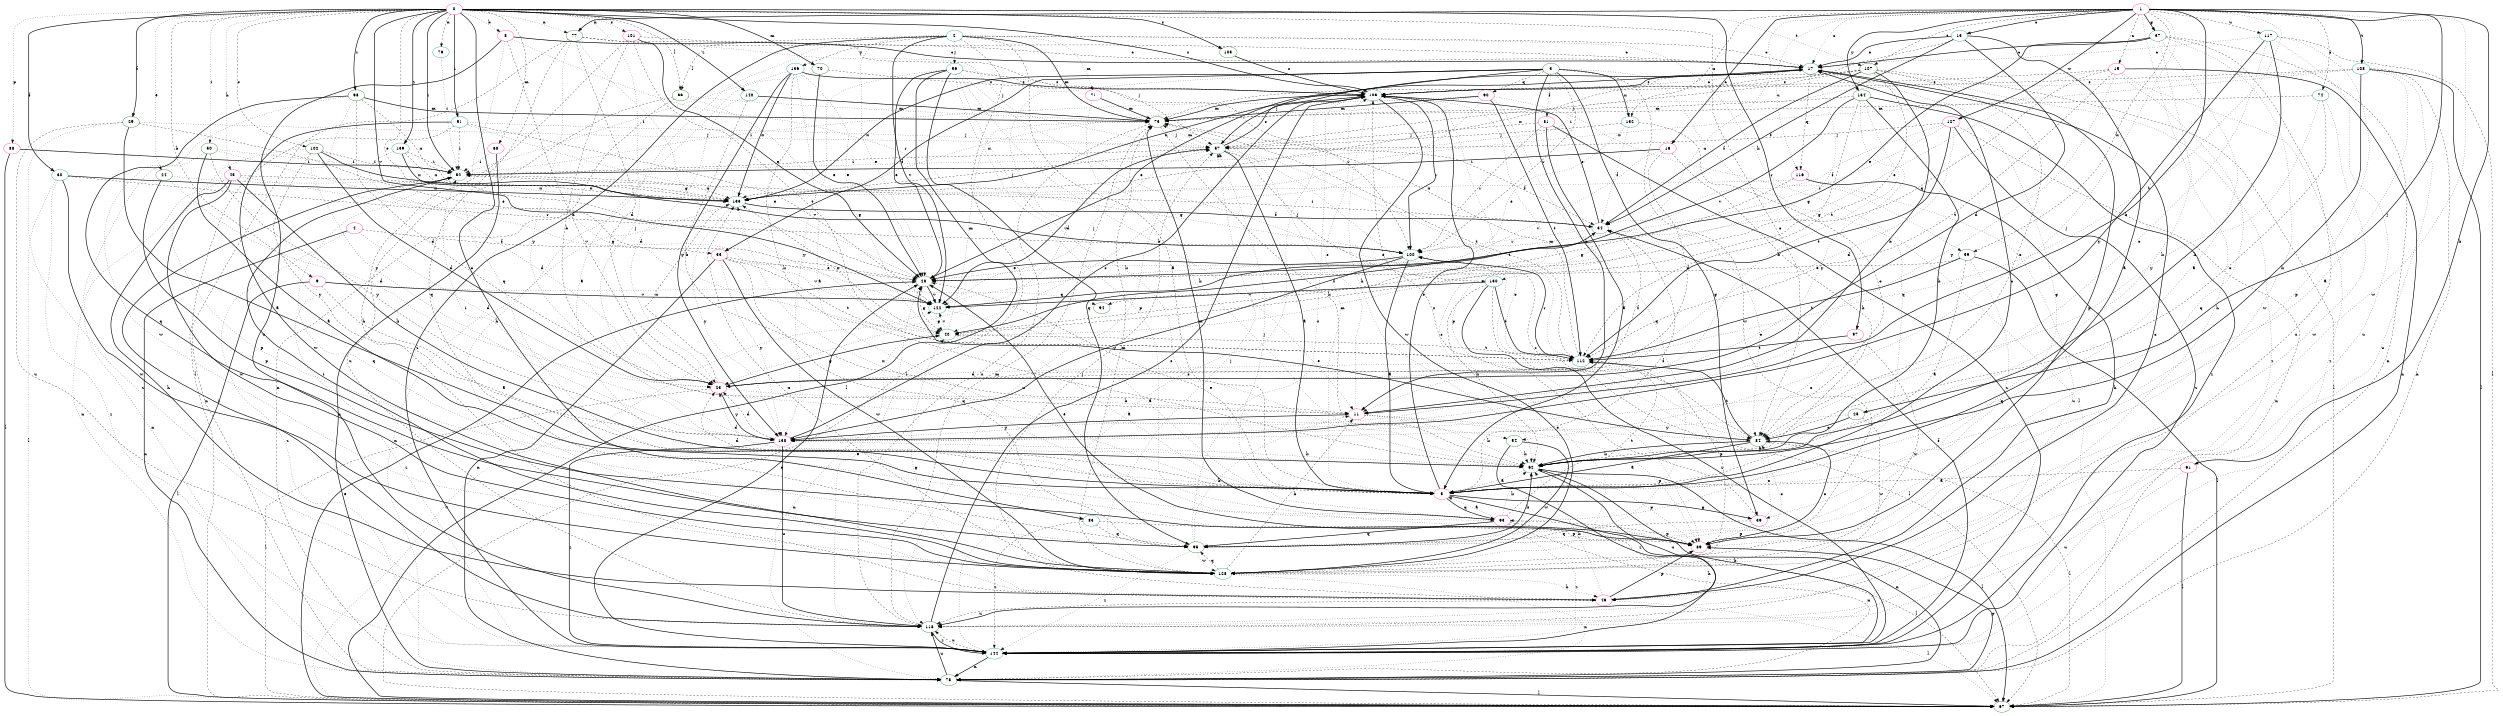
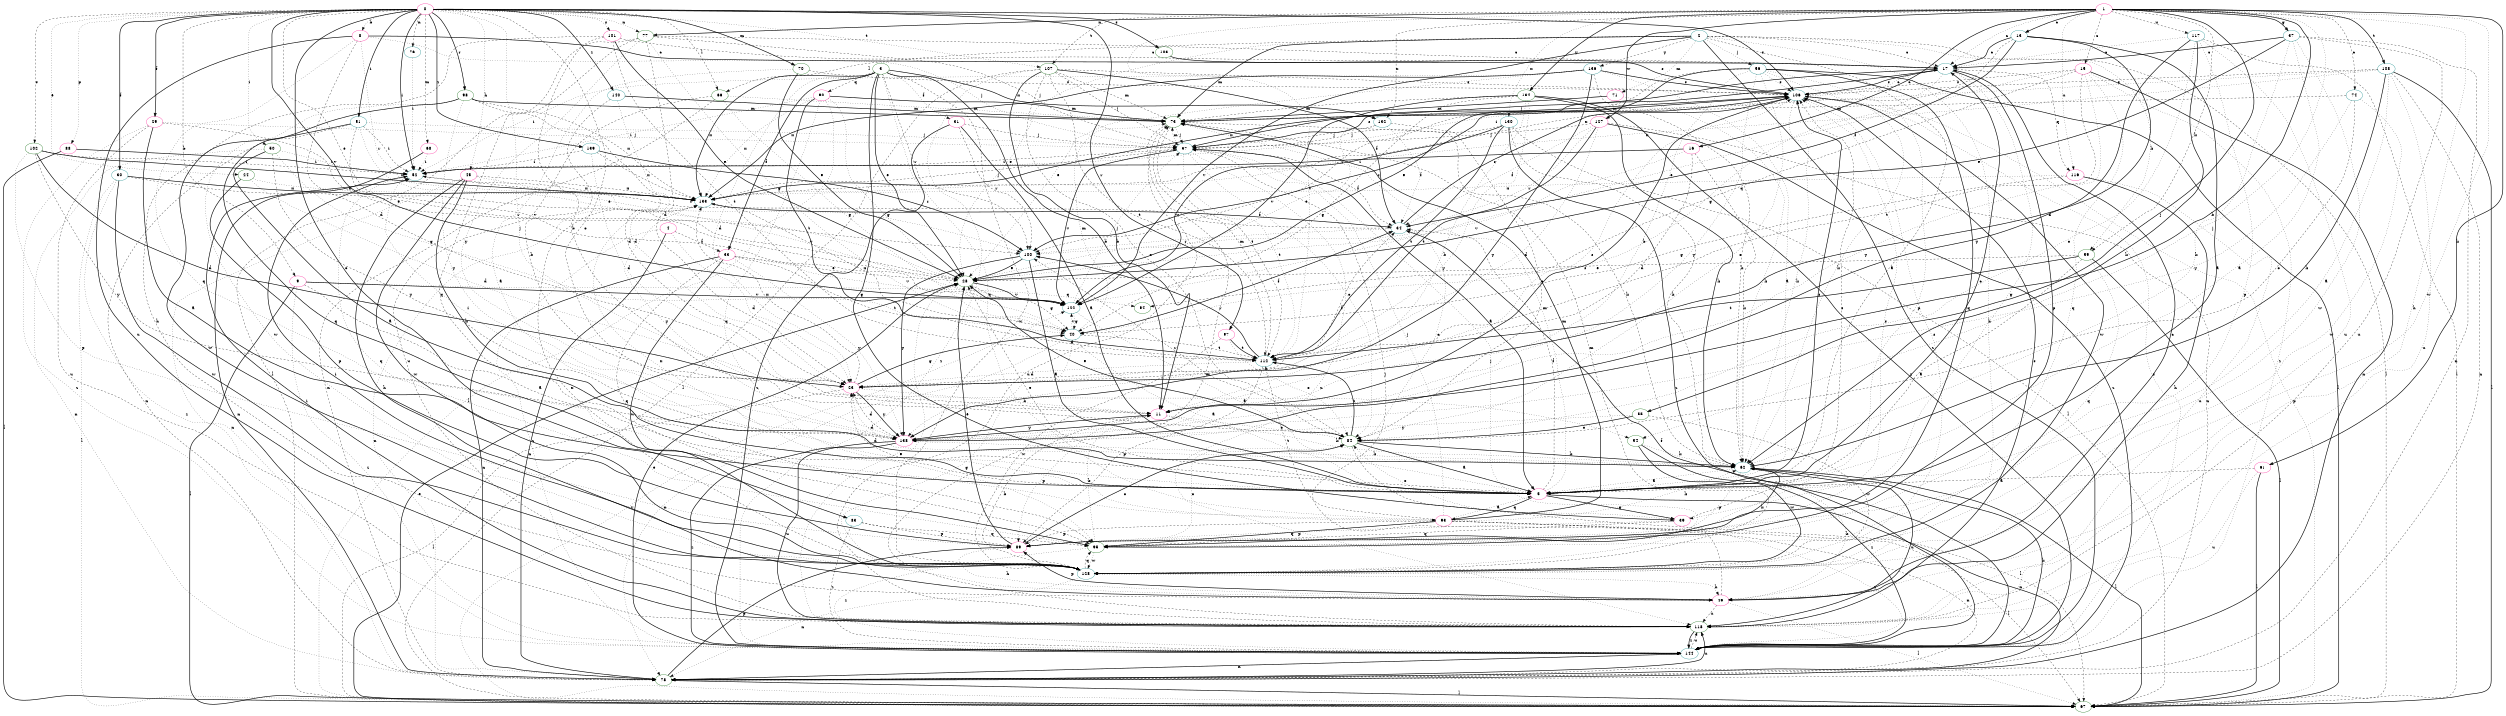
node "29": color darkgreen -> deeppink
edge "57" -> "130": reversed
edge "106" -> "89": now "106" -> "67"
node "25": label "25" -> "55"
